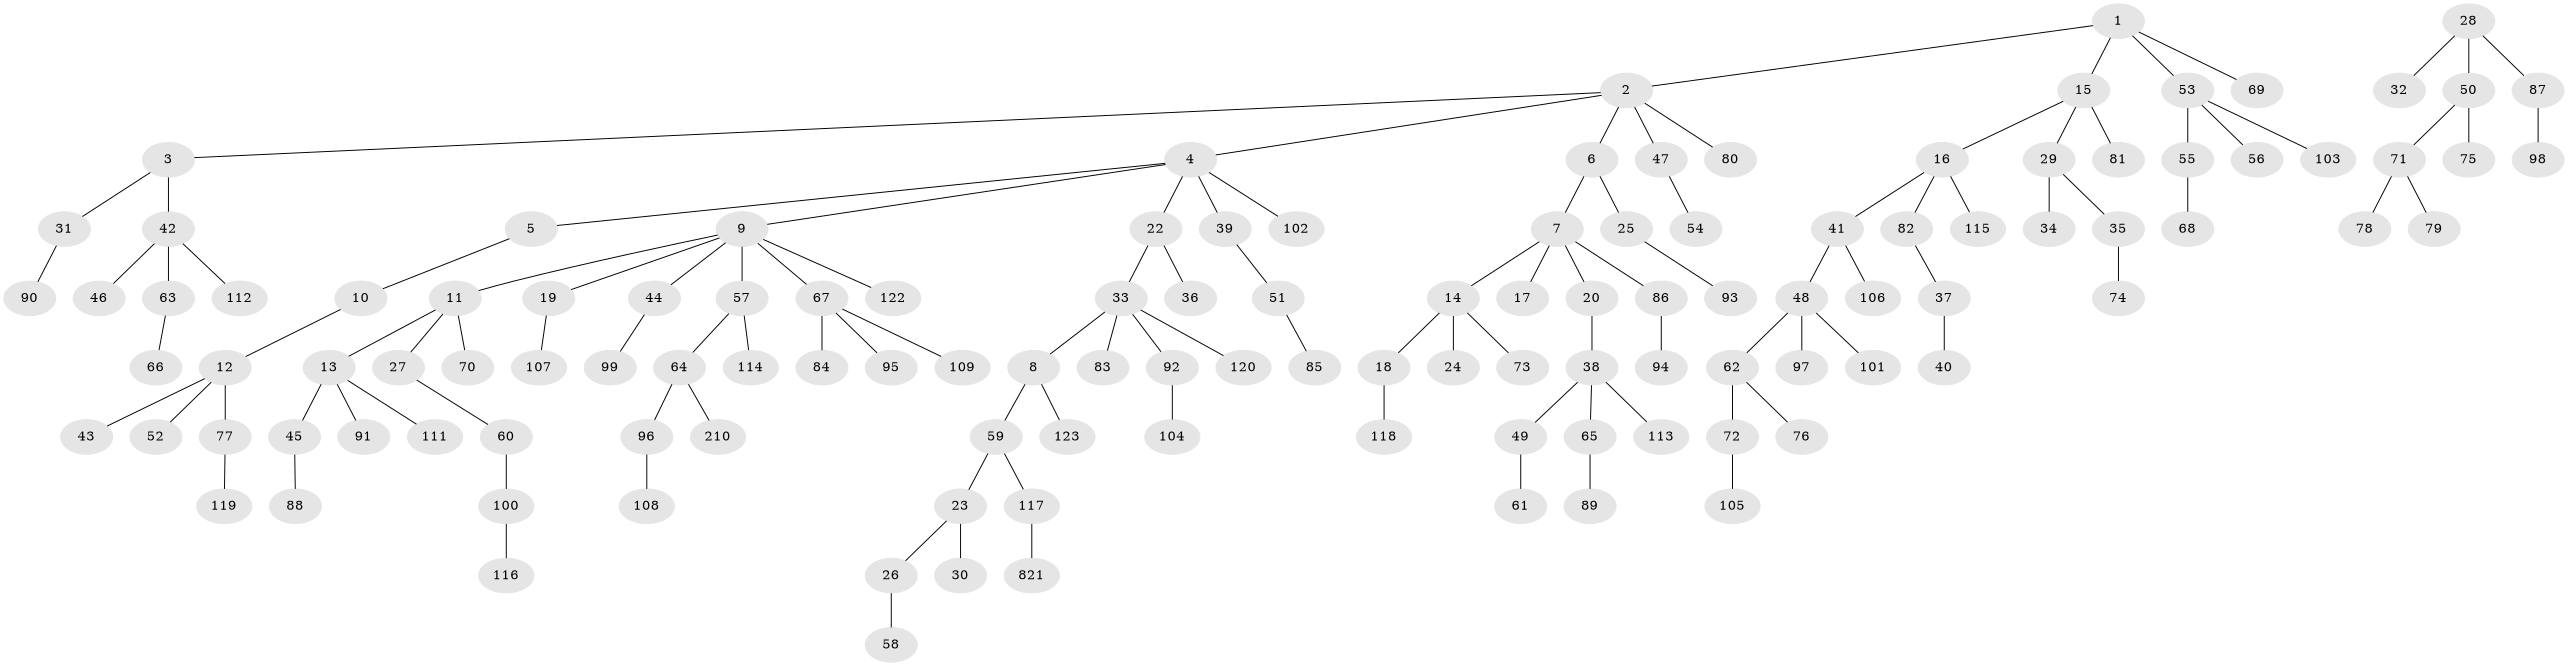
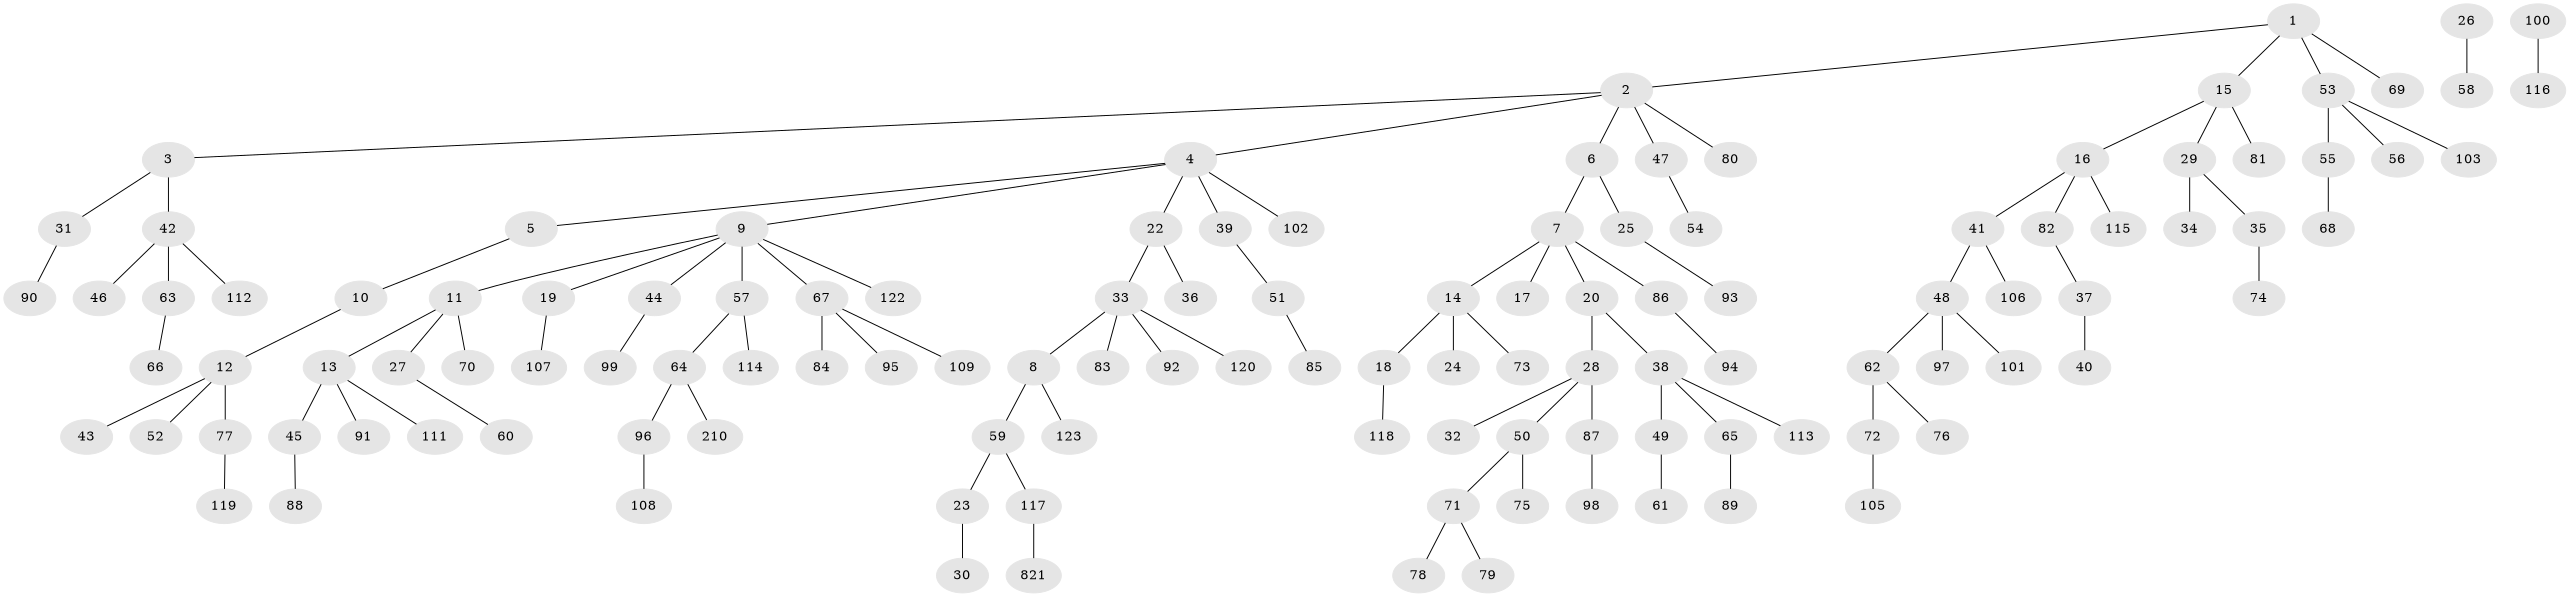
edge "20" -- "28": added
node "104": removed
edge "60" -- "100": removed
edge "23" -- "26": removed
